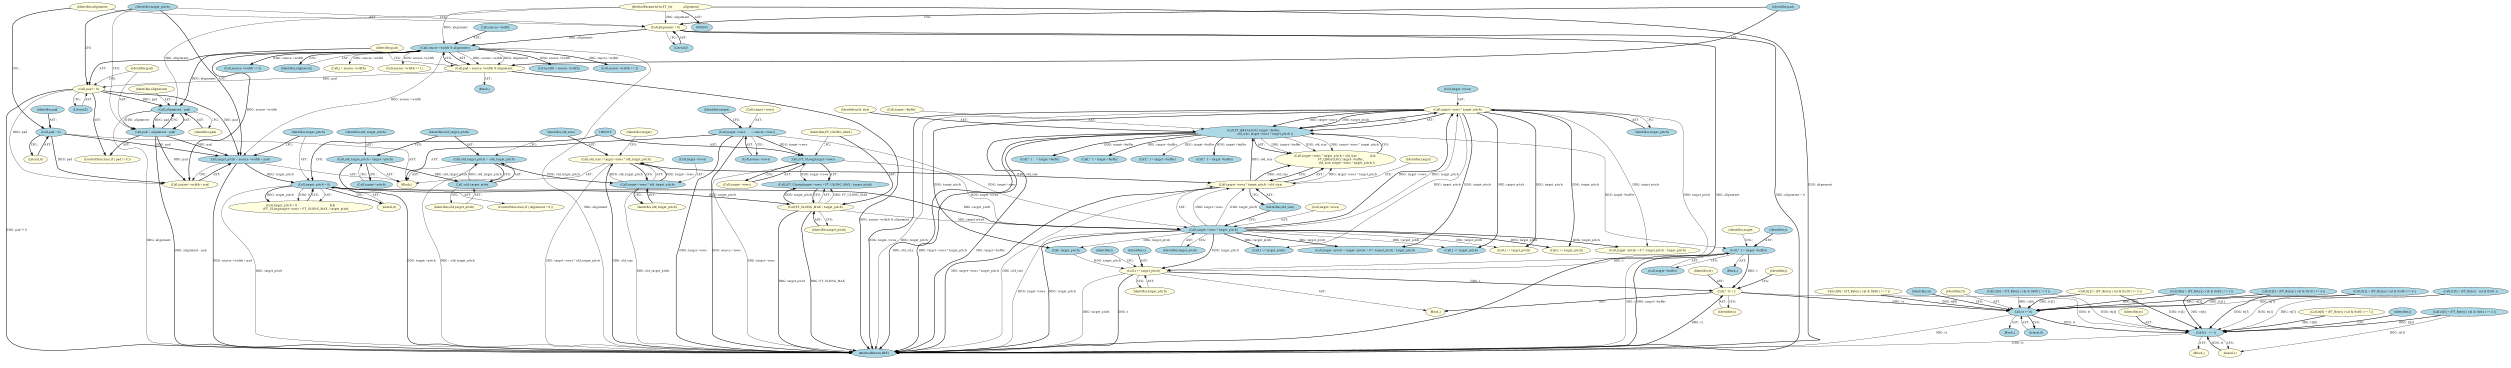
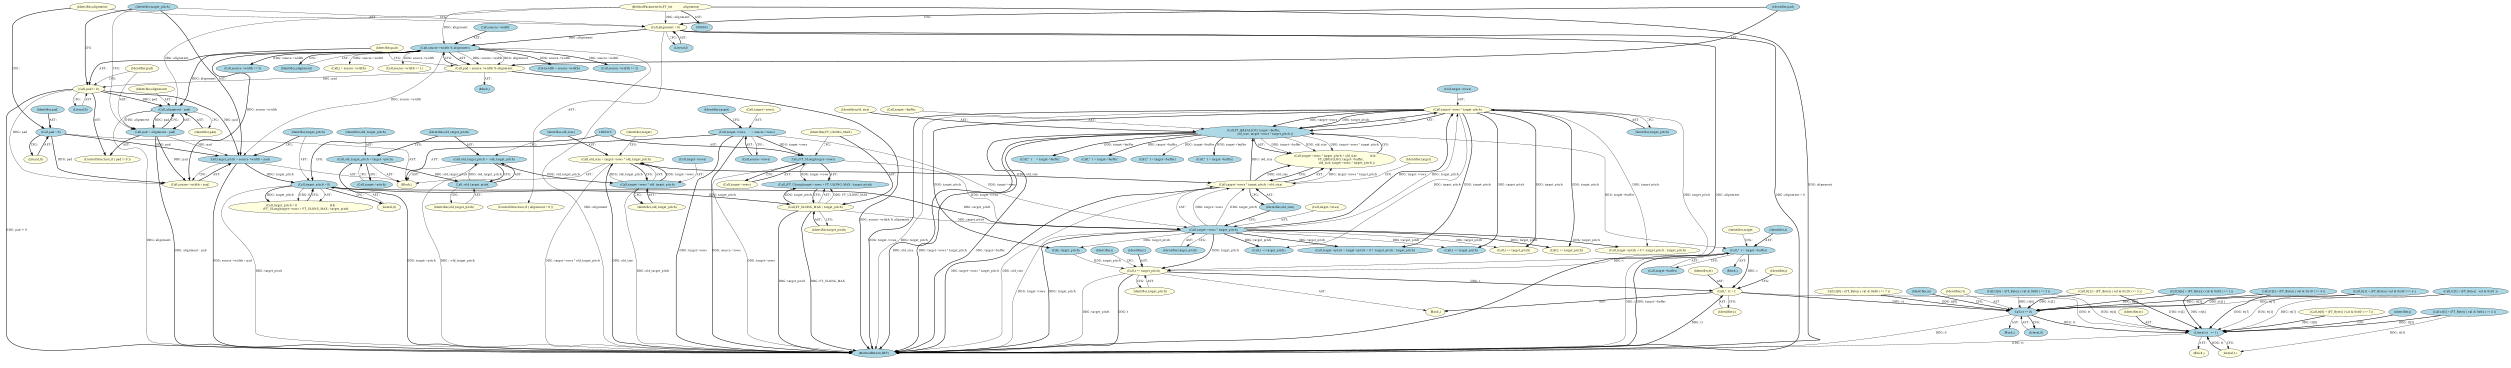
edge "(Call,pad = alignment - pad)" -> "(Call,target_pitch = source->width + pad)": style bold -> solid
edge "(Call,target_pitch > 0)" -> "(ControlStructure,if ( alignment > 0 ))": now "(Call,alignment > 0)" -> "(ControlStructure,if ( alignment > 0 ))"
edge "(Call,tt += 8)" -> "(MethodReturn,RET)": label "DDG: tt" -> "DDG: 0"
node "(Call,tt   += 1)": label "(Call,tt   += 1)" -> "(Literal,tt   += 1)"
